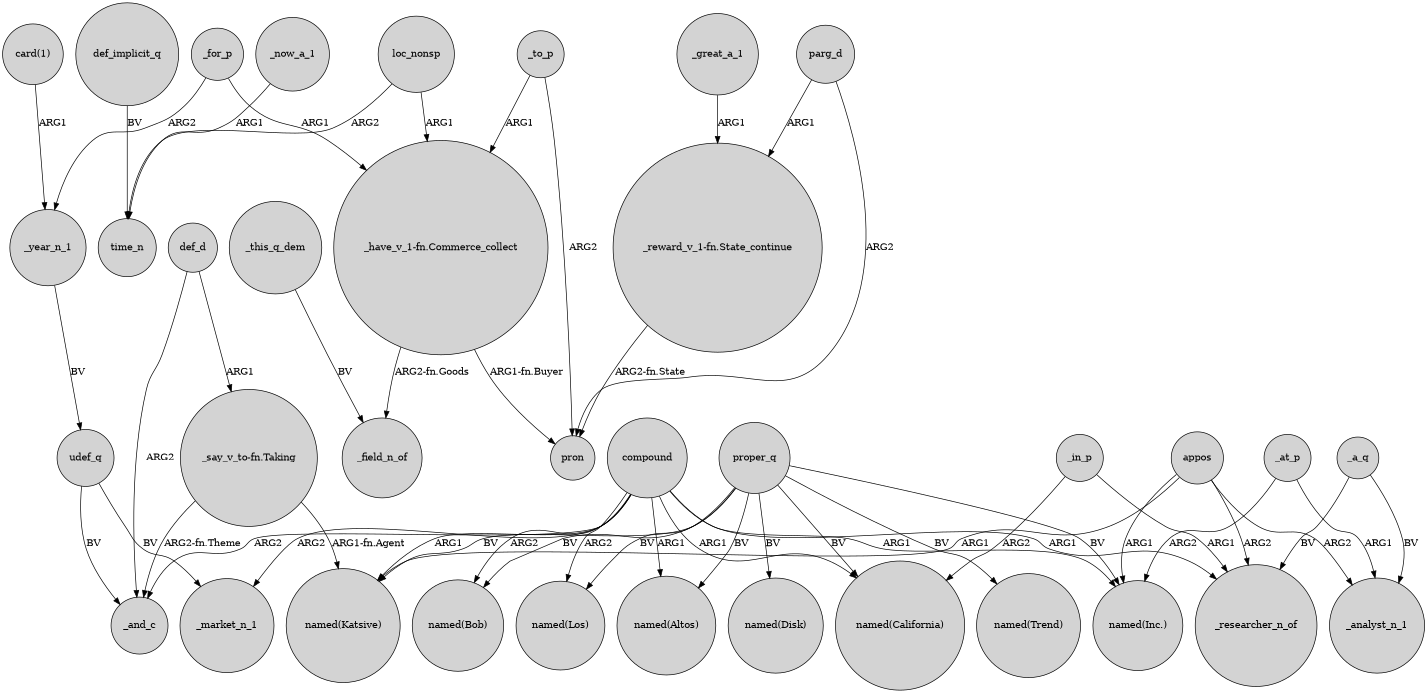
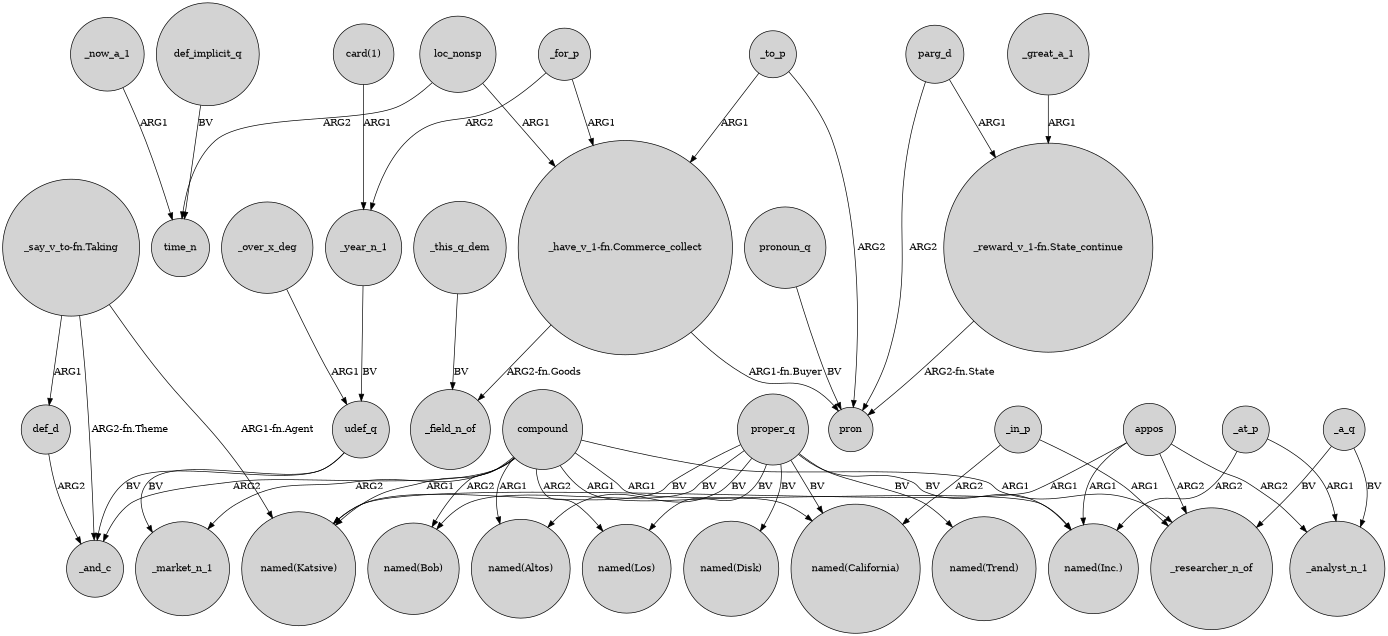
node "_over_x_deg": added
node "pronoun_q": added
edge "def_d" -> "_say_v_to-fn.Taking": reversed
